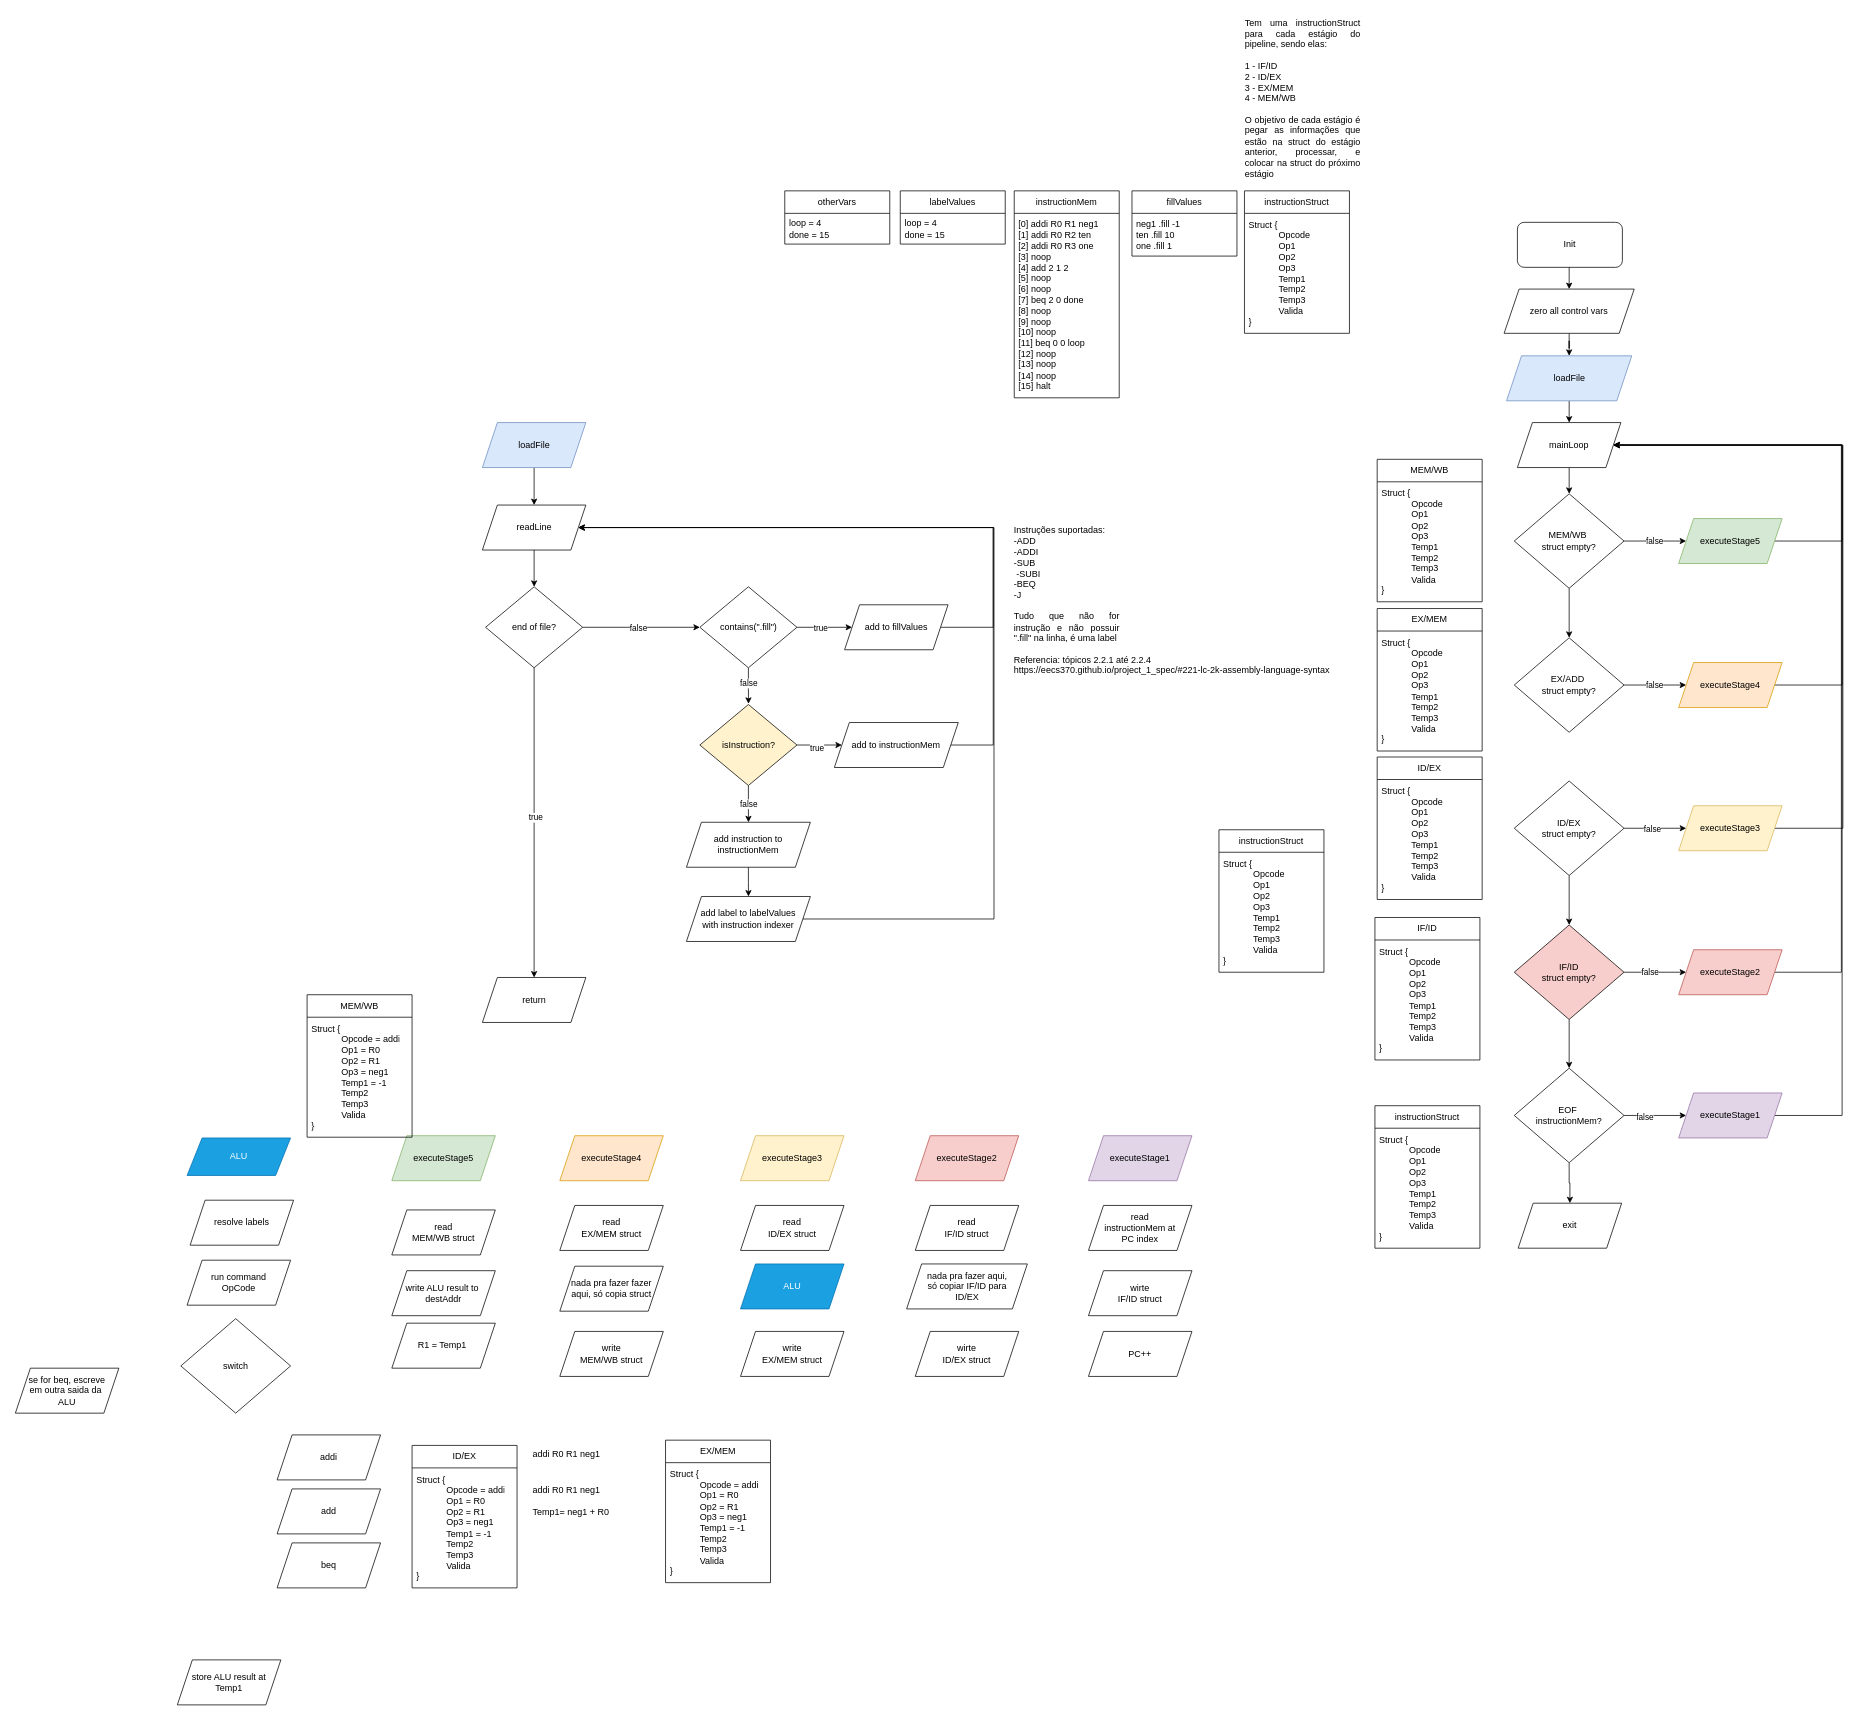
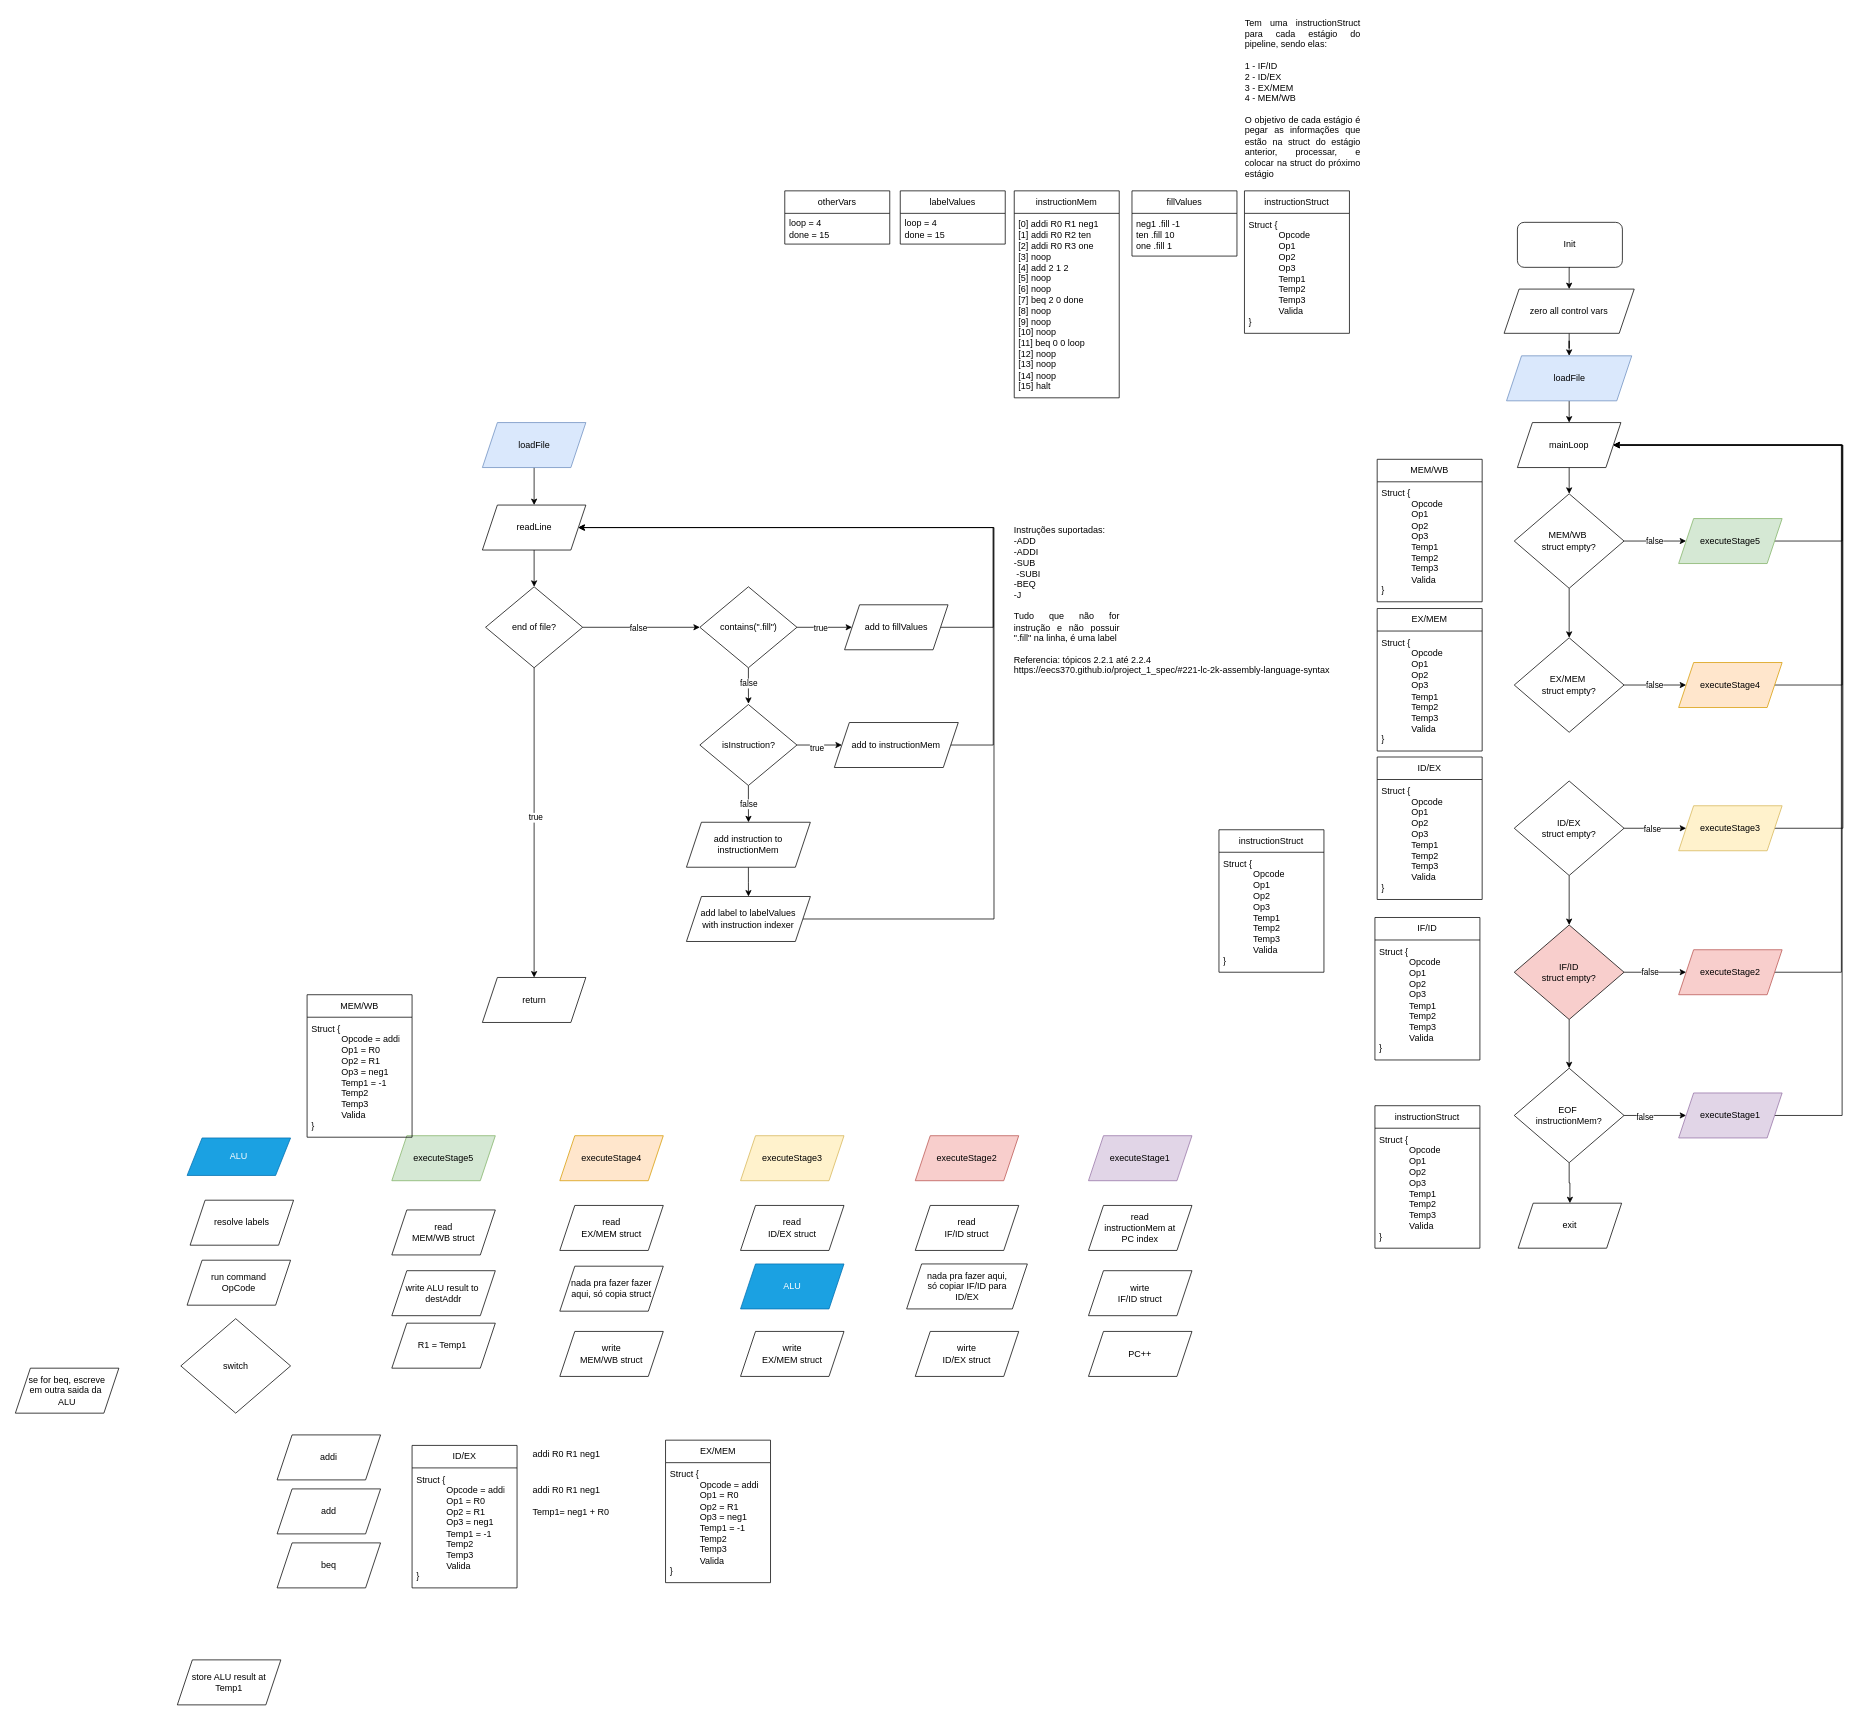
node "EX/ADD struct empty?": label "EX/ADD struct empty?" -> "EX/MEM struct empty?"
node "isInstruction?": fillcolor #fff2cc -> #ffffff
